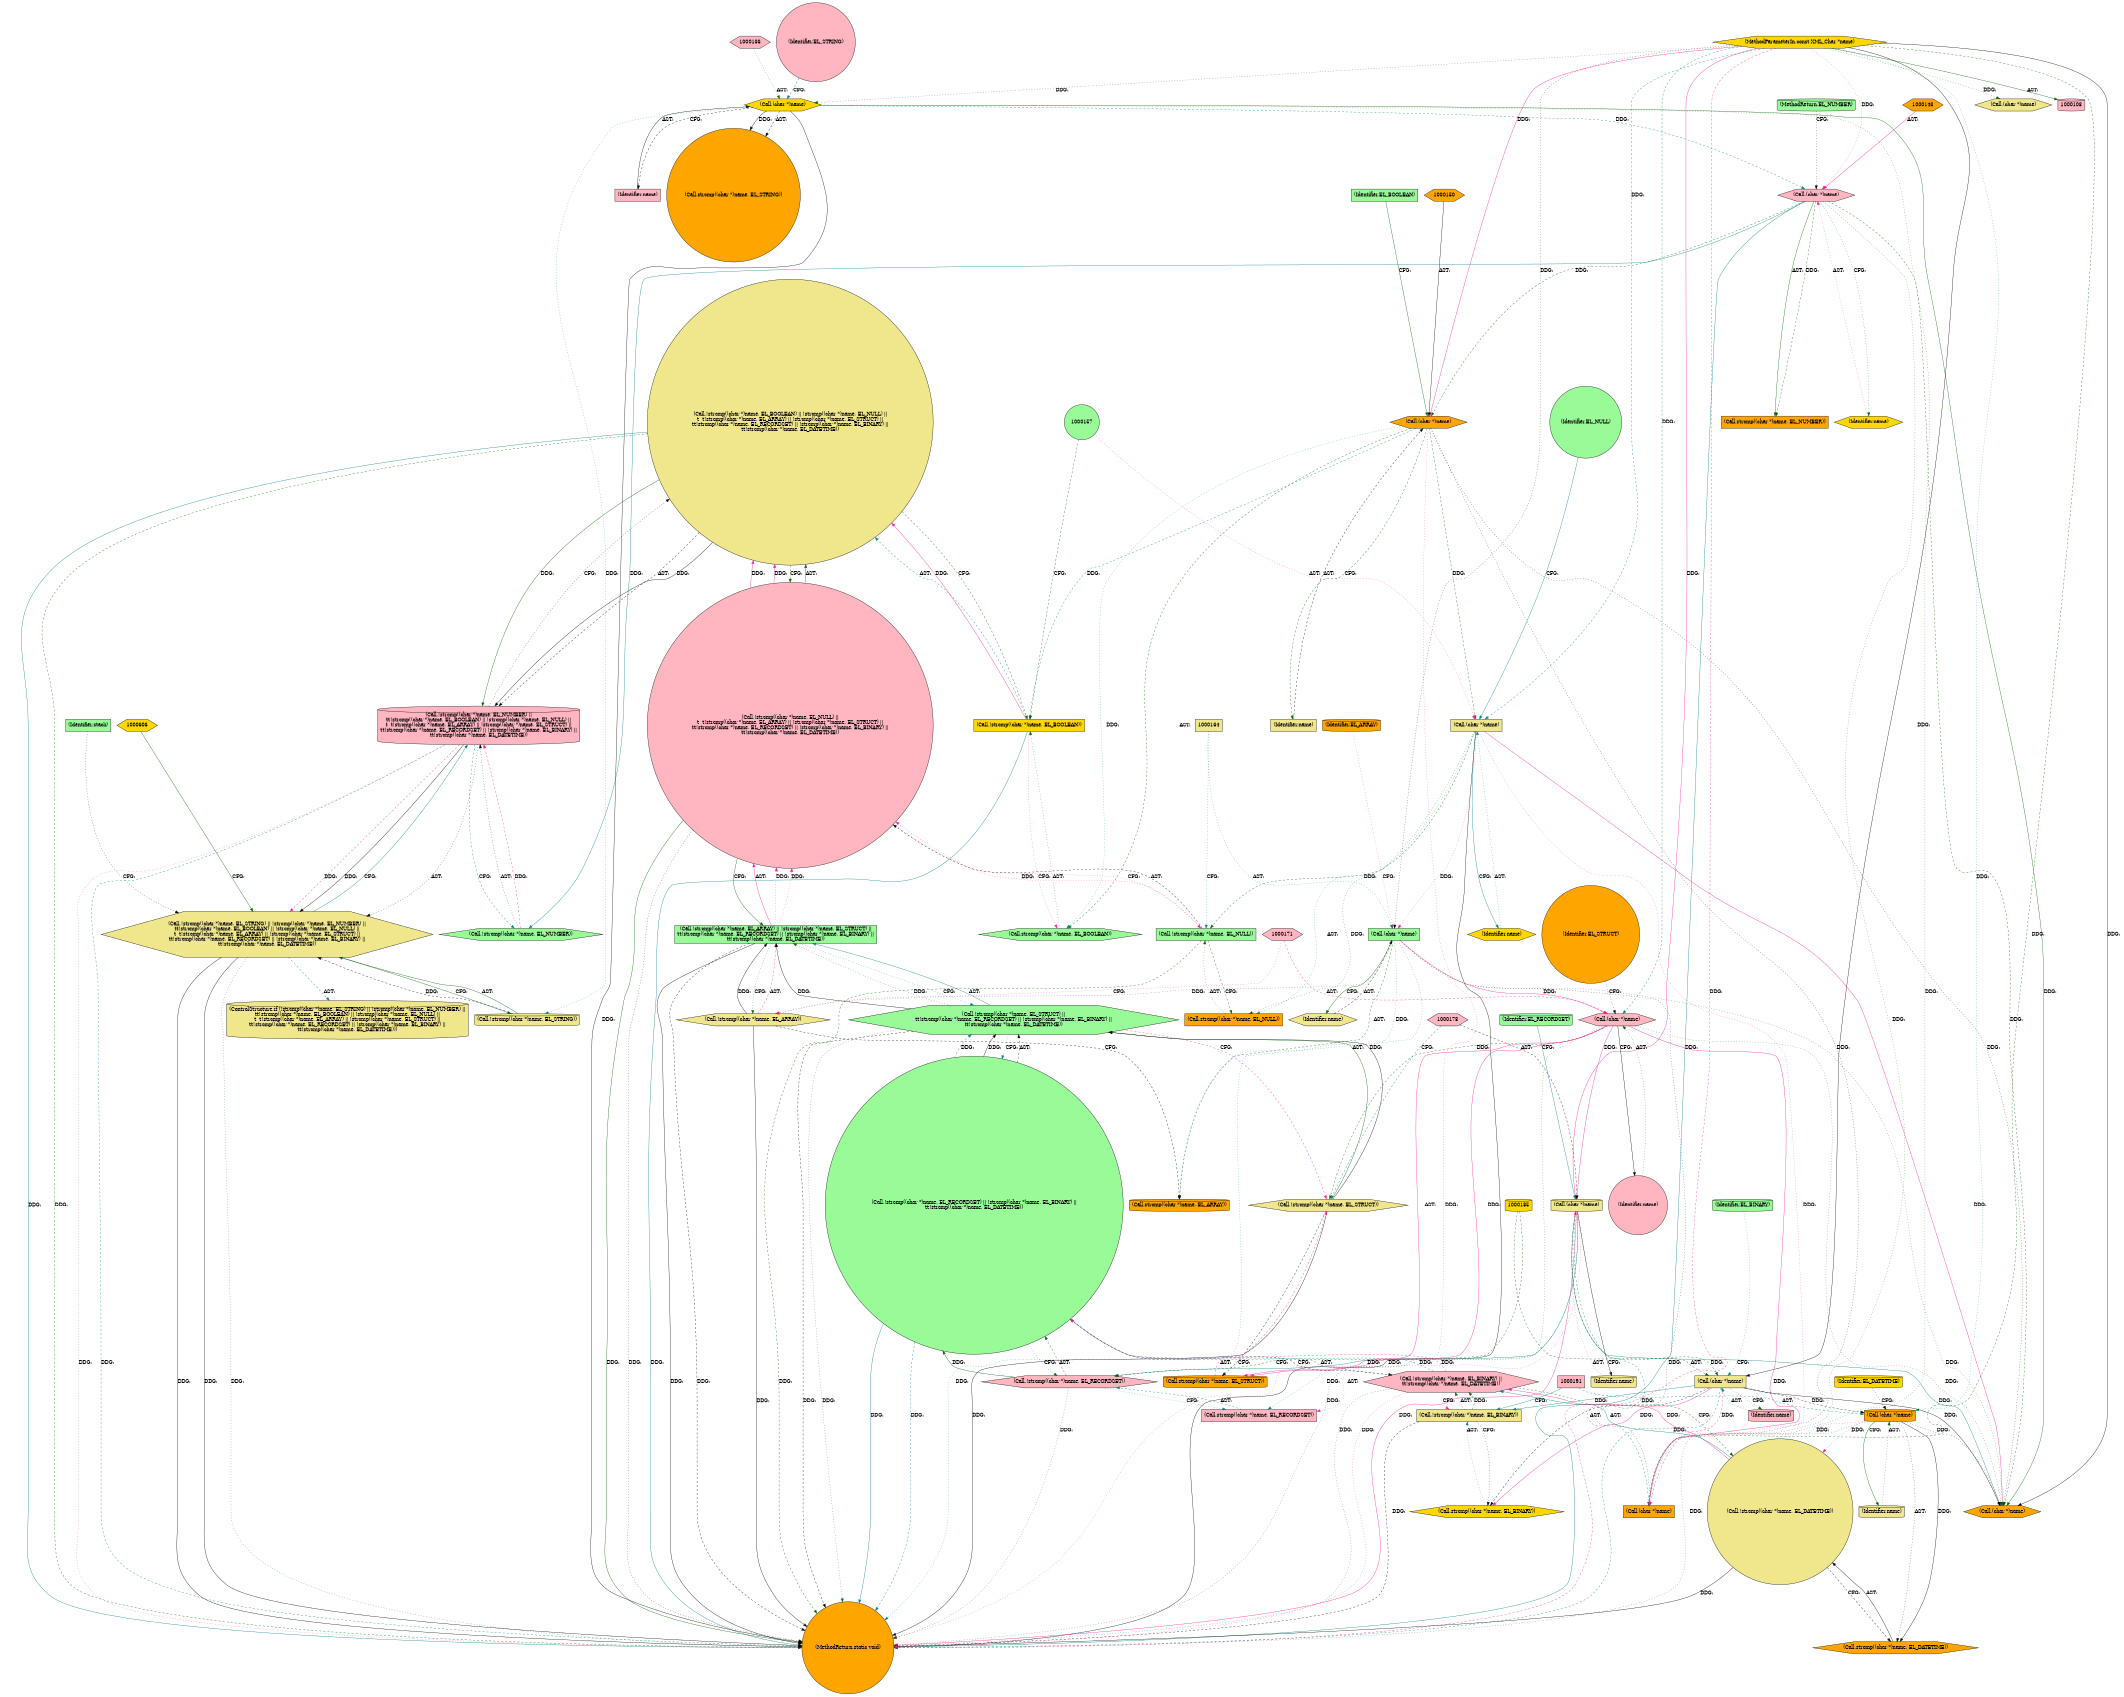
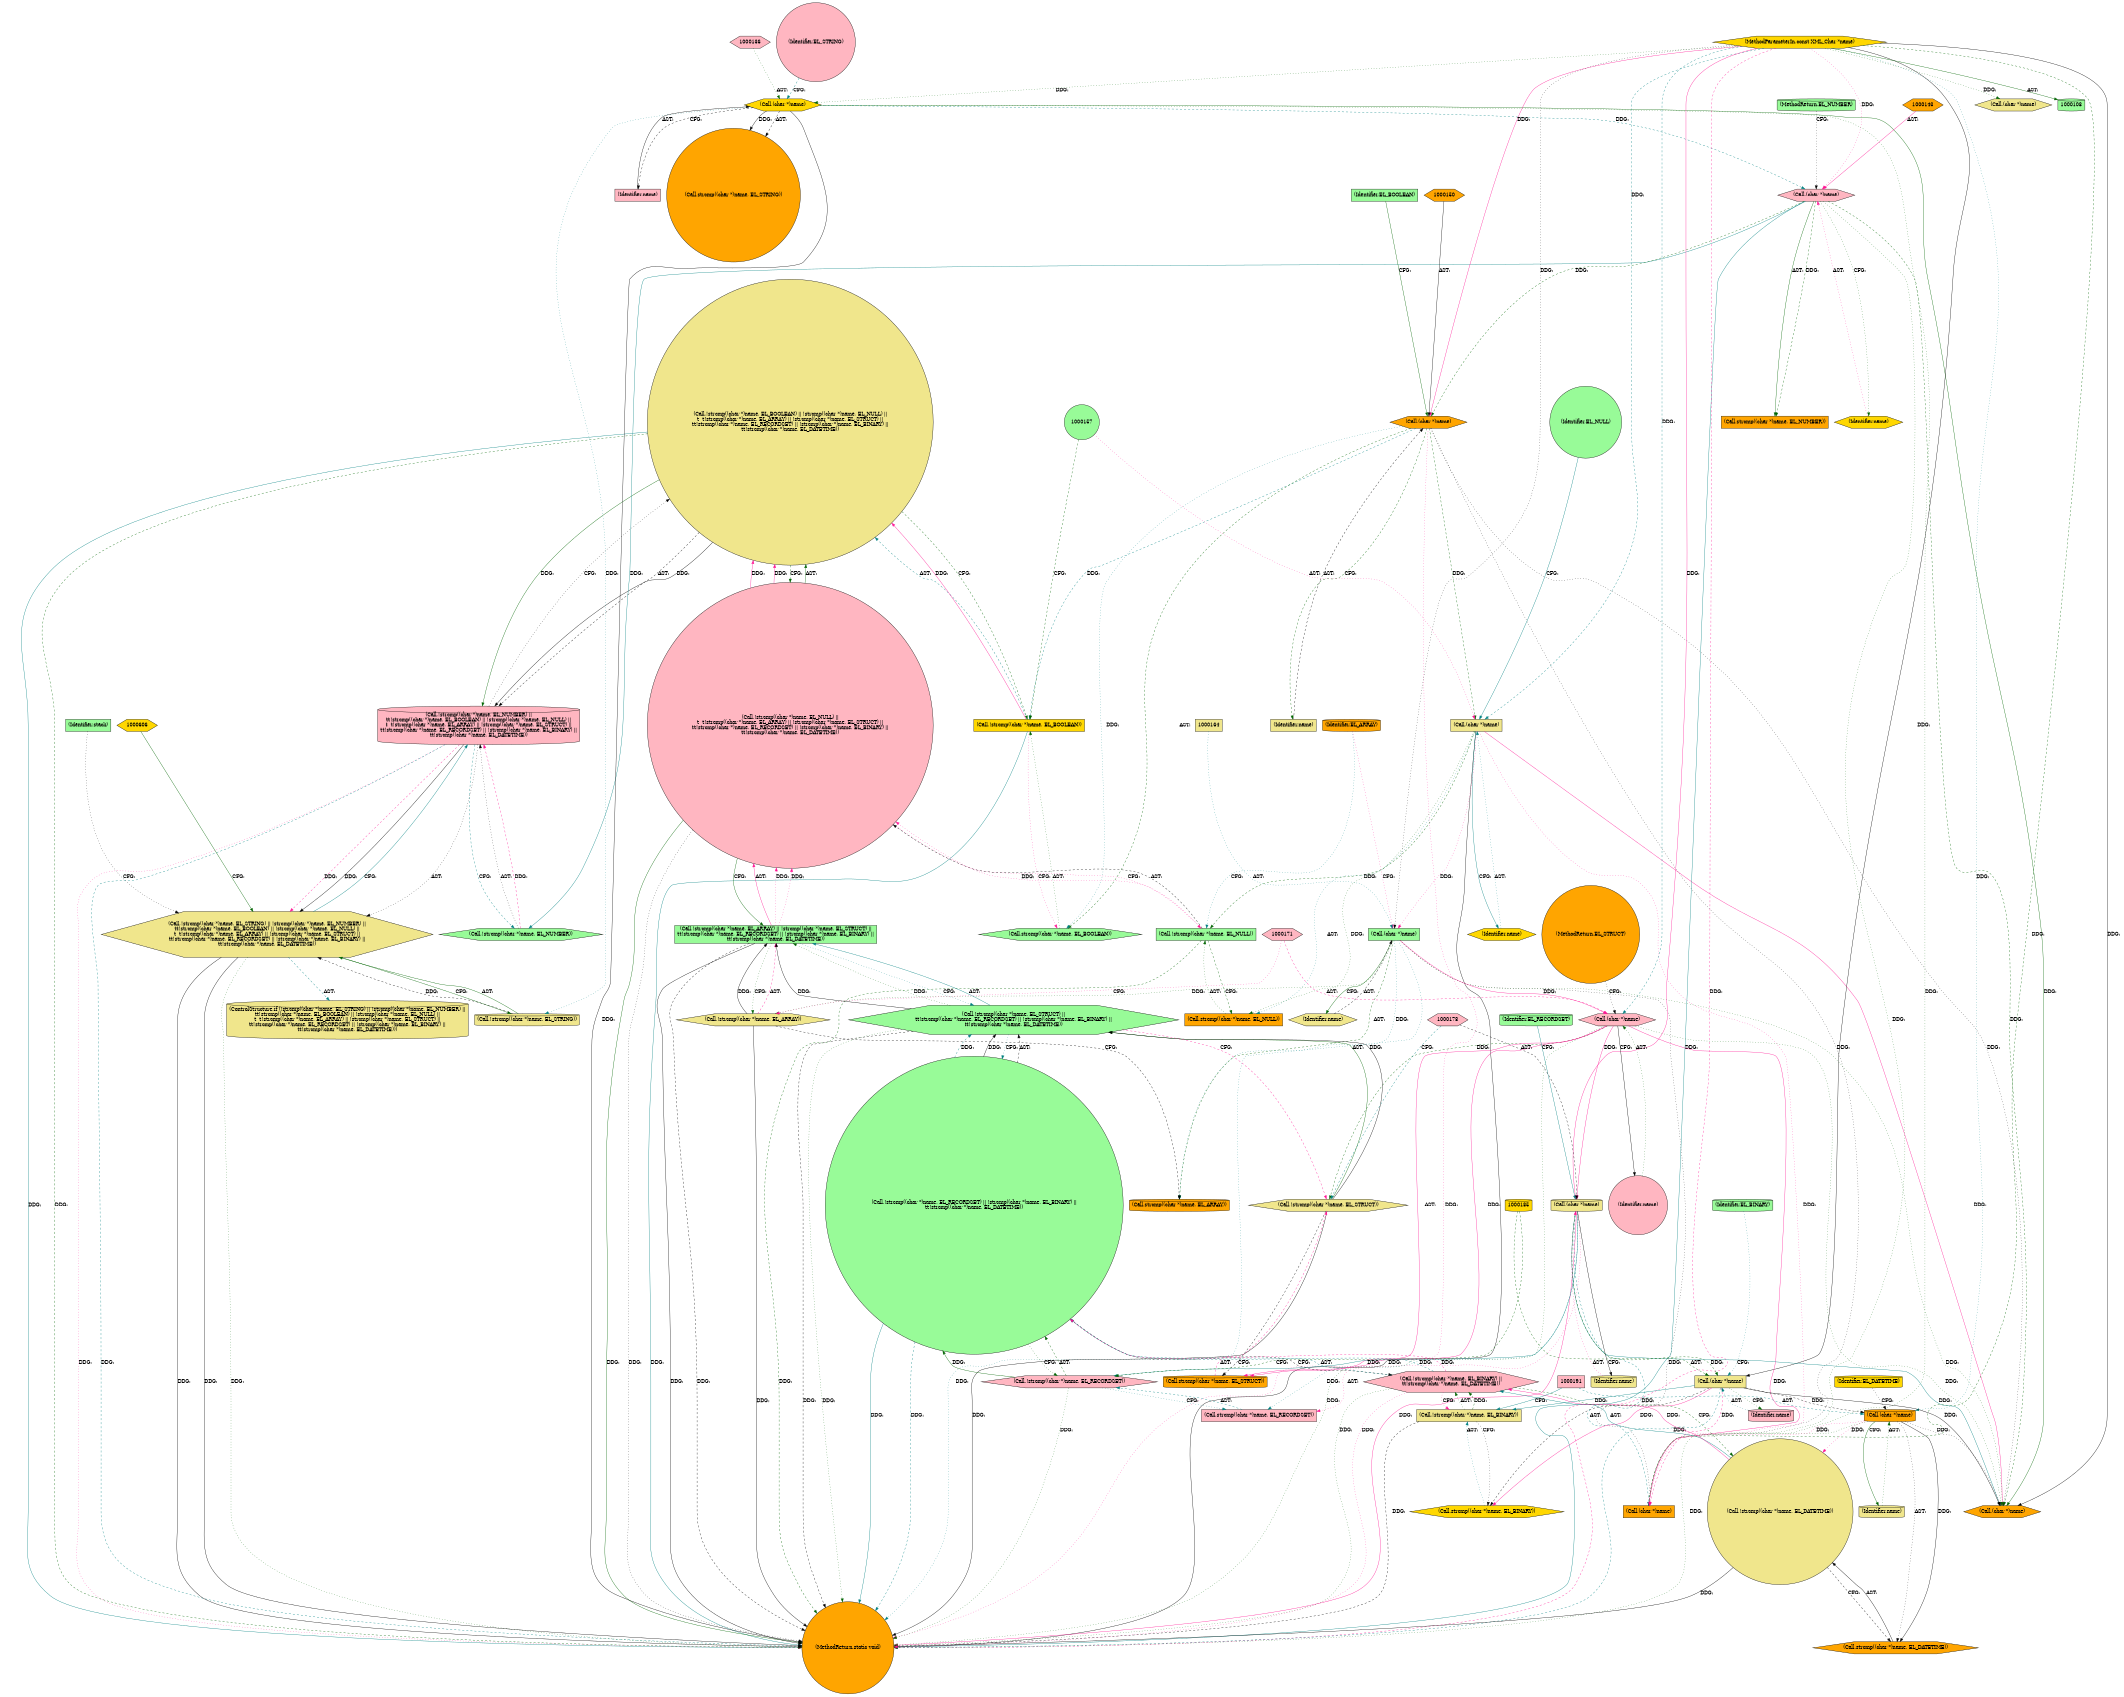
node "1000108": fillcolor lightpink -> palegreen
edge "1000164" -> "(Call,!strcmp((char *)name, EL_NULL))": now "(Identifier,EL_ARRAY)" -> "(Call,!strcmp((char *)name, EL_NULL))"
node "(Identifier,EL_STRUCT)": label "(Identifier,EL_STRUCT)" -> "(MethodReturn,EL_STRUCT)"
